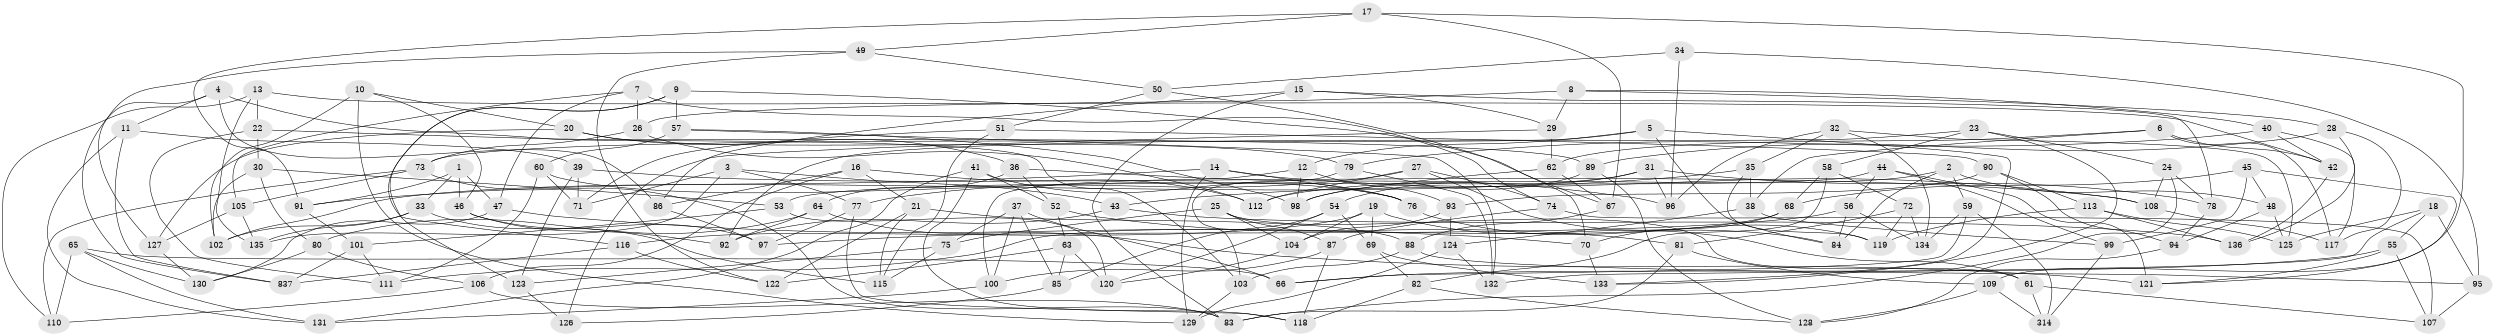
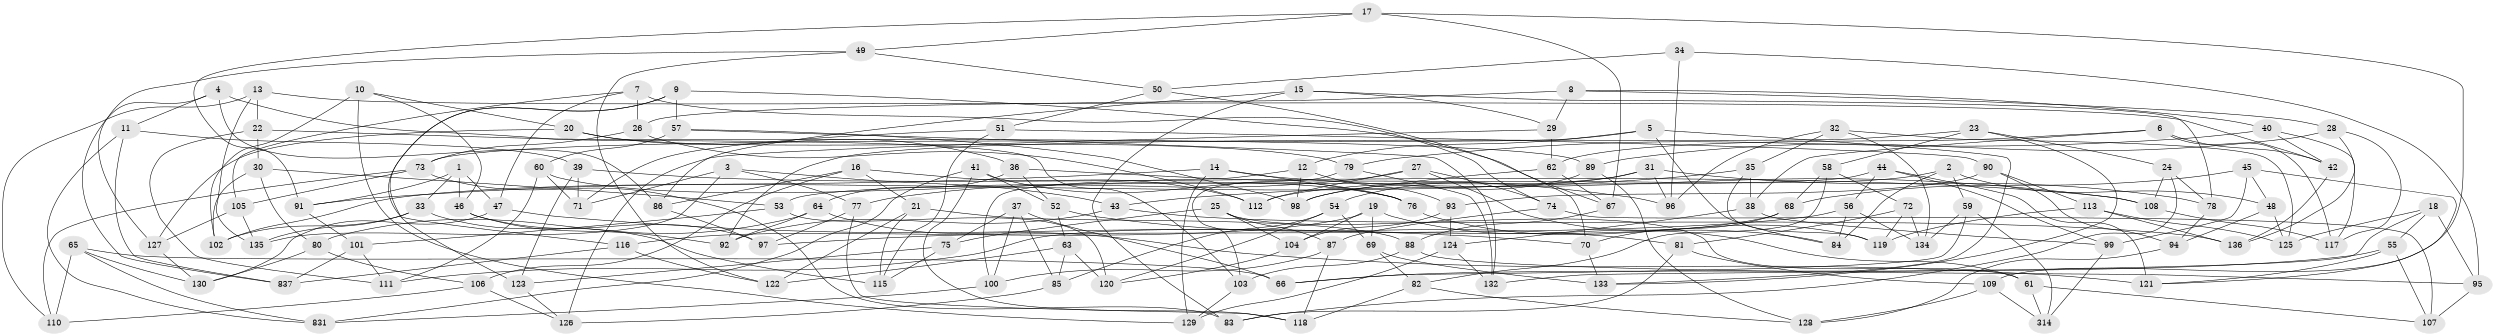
edge "106" -- "83": now "106" -- "126"
node "131": label "131" -> "831"
